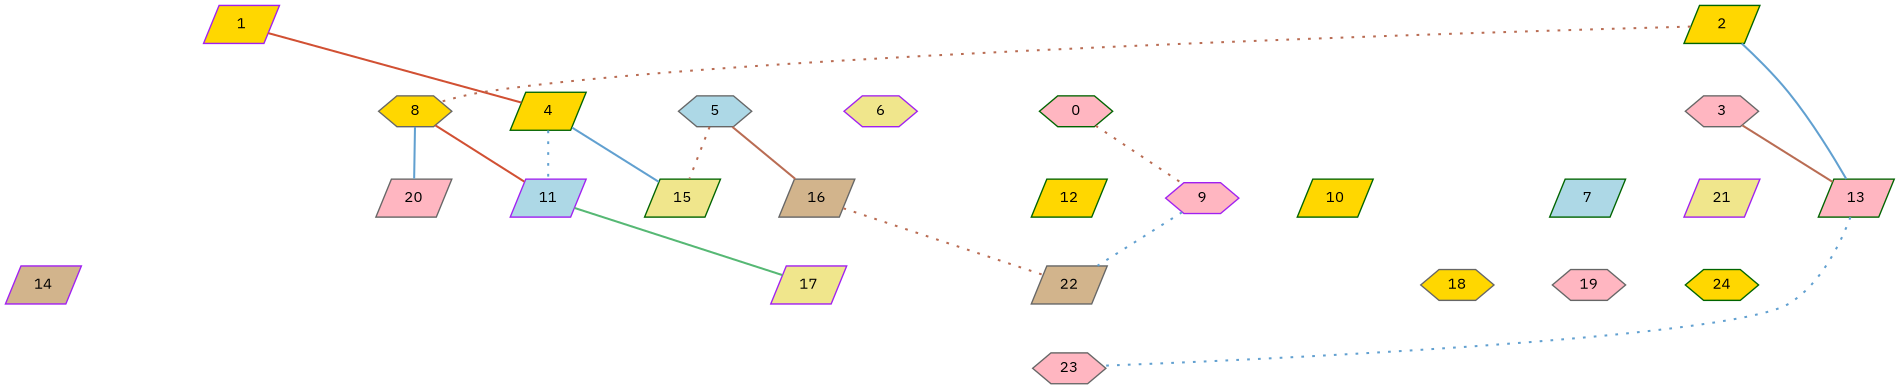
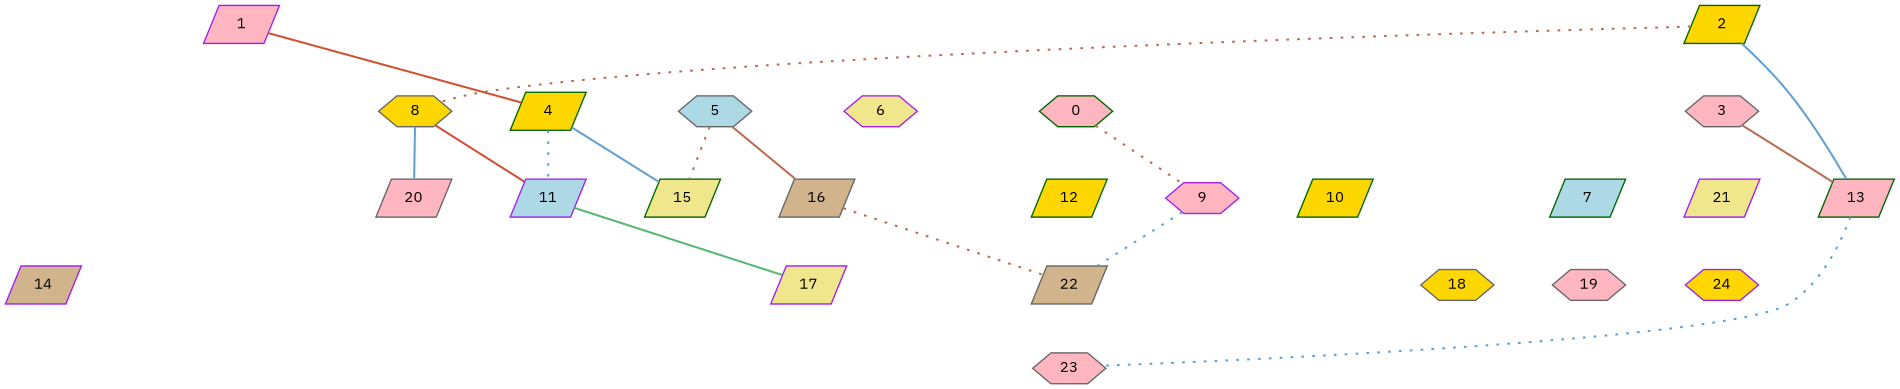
node "1": fillcolor gold -> lightpink
node "24": color darkgreen -> purple
